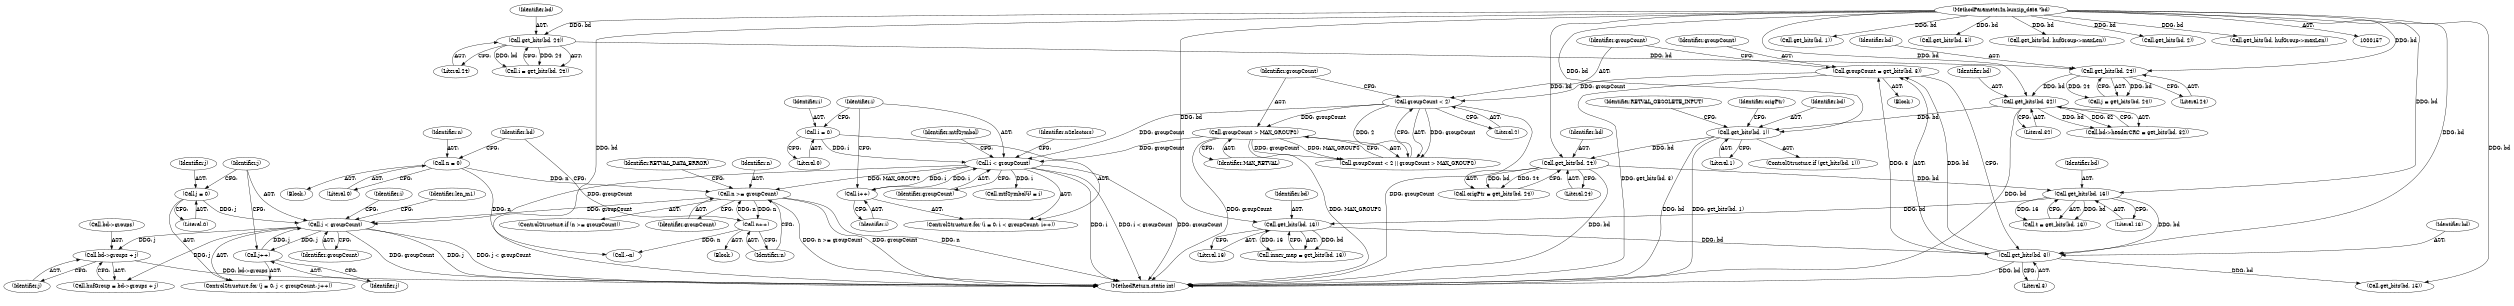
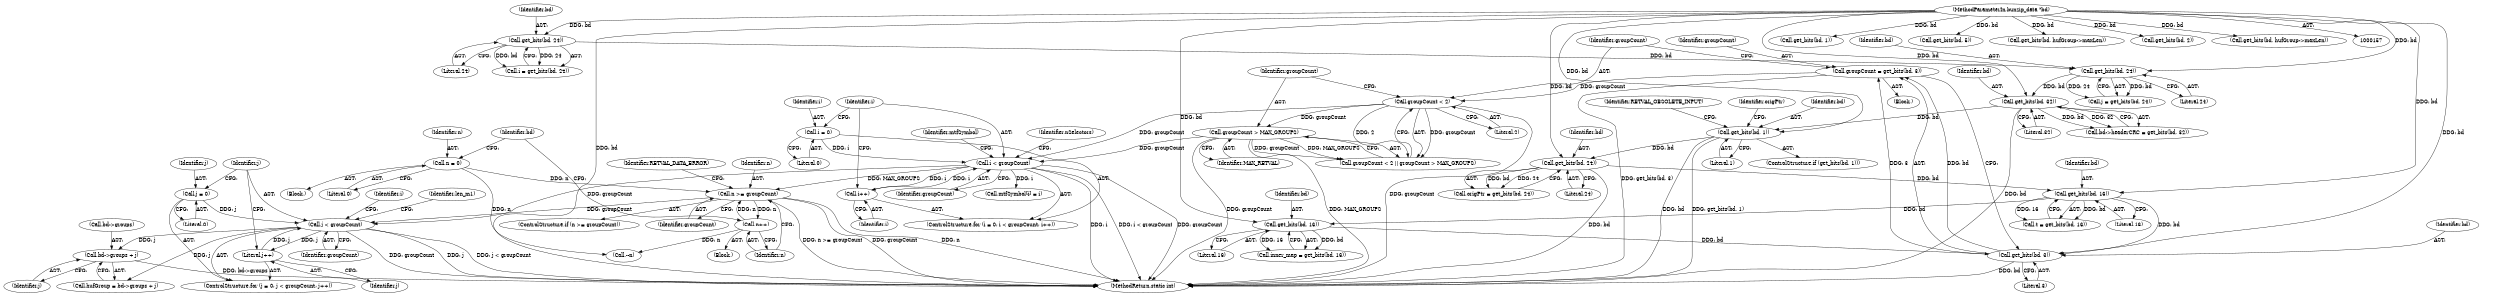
node "(Call,j++)": label "(Call,j++)" -> "(Literal,j++)"
node "(Call,get_bits(bd, 15))": removed
